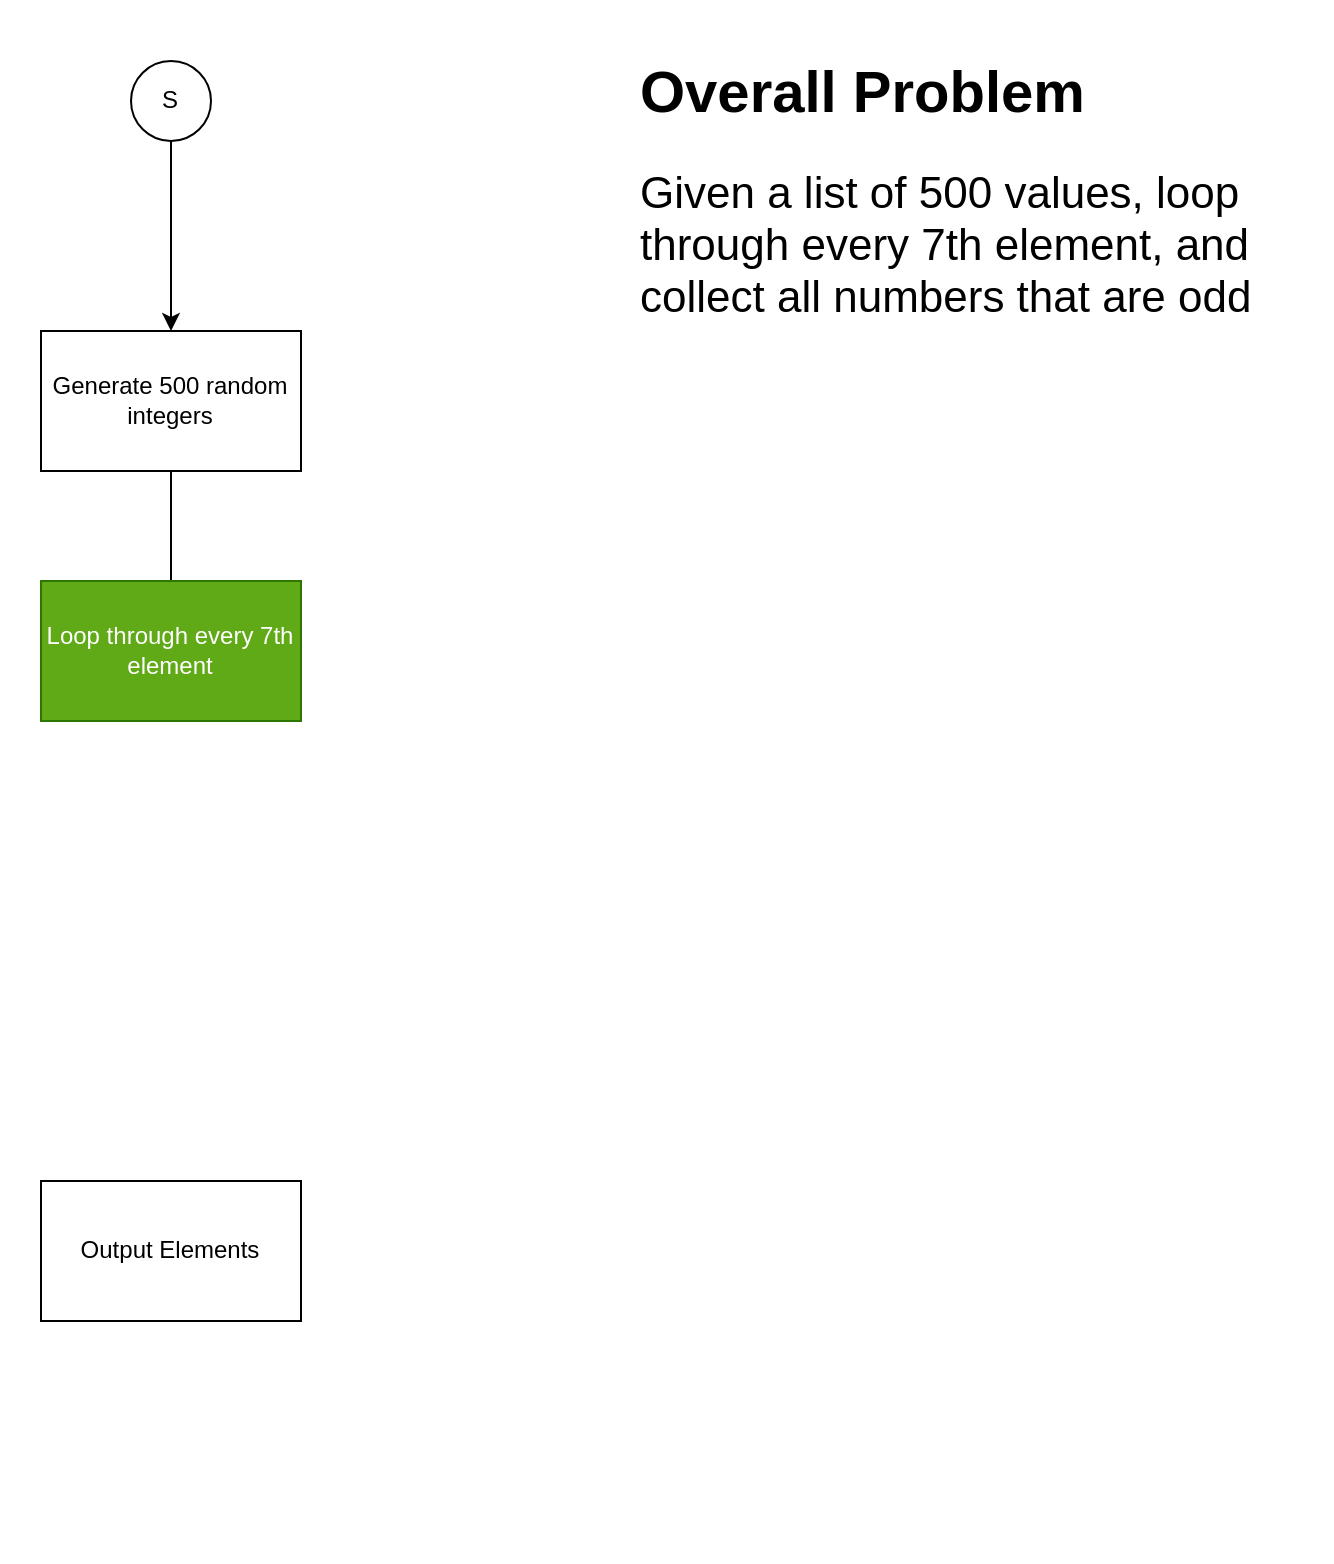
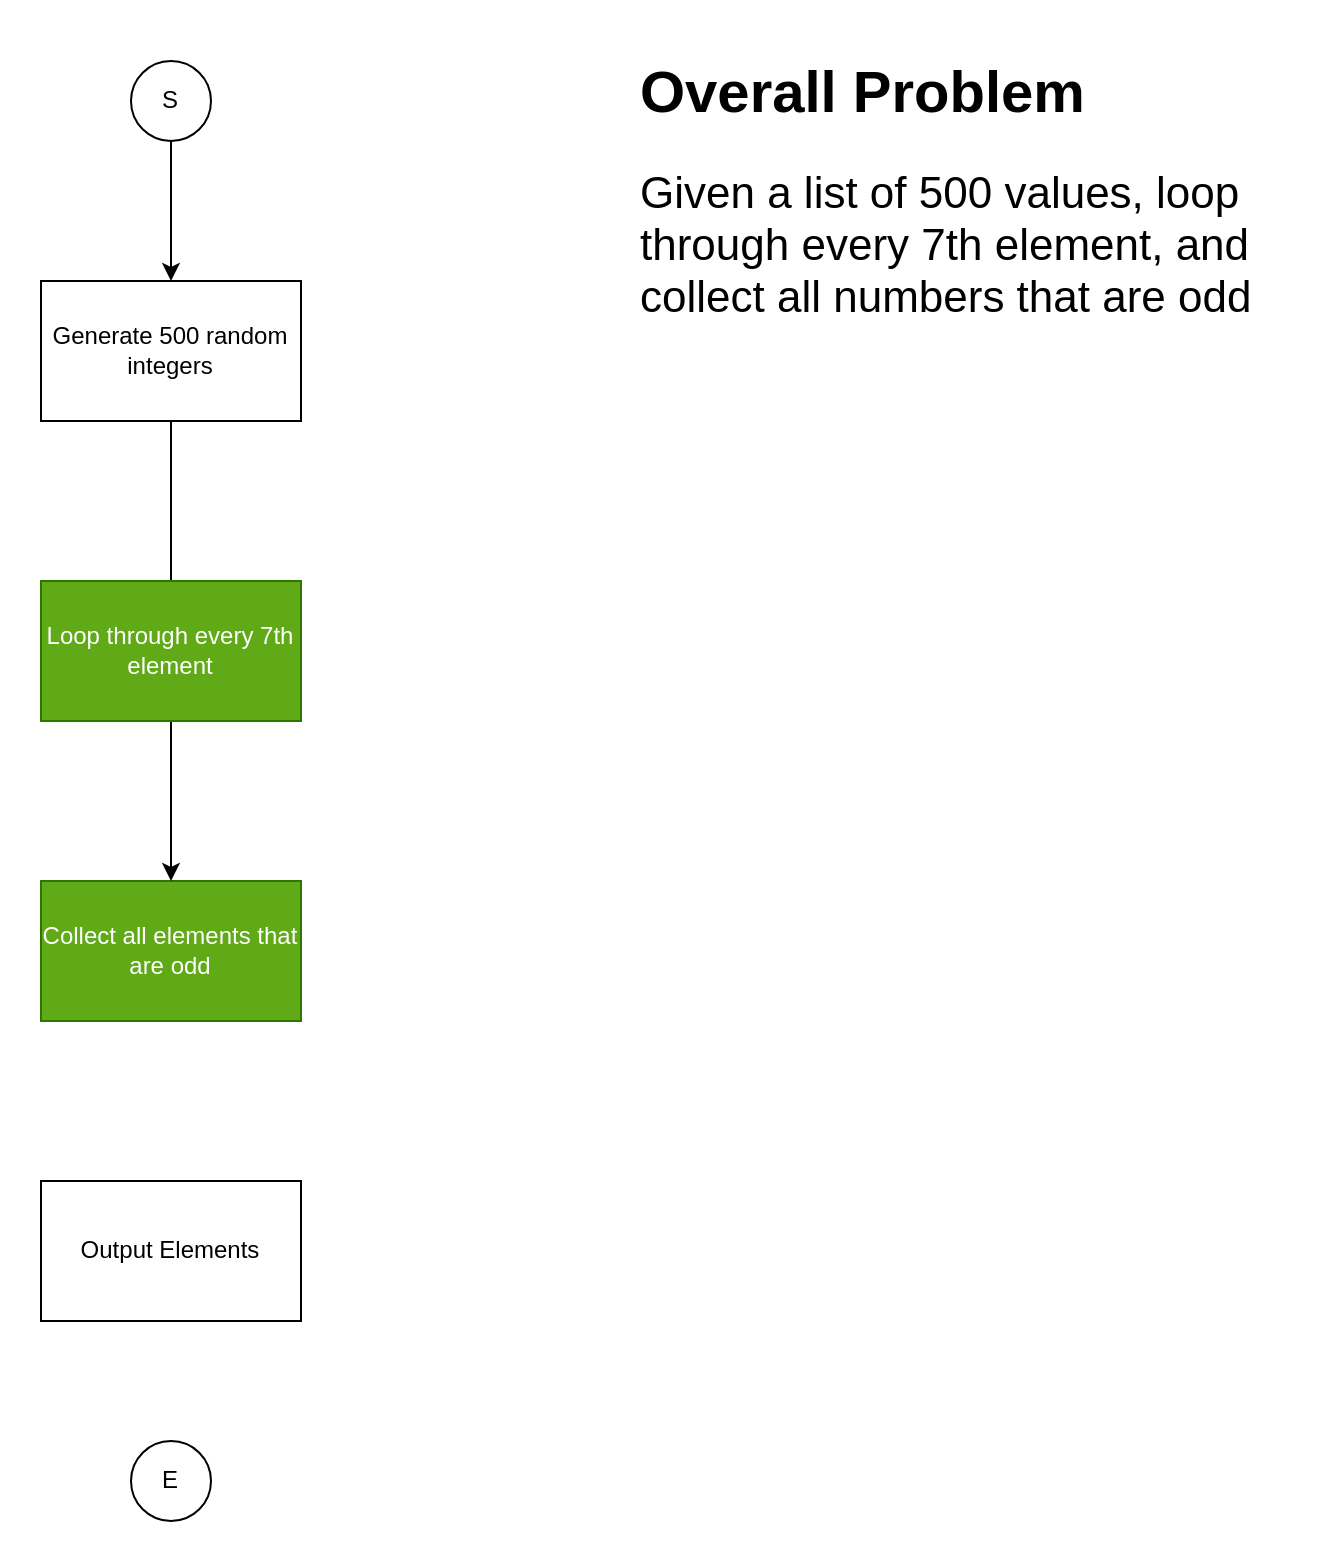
node "Generate 500 random integers": moved (171, 401) -> (171, 351)
edge "Loop through every 7th element" -> "Collect all elements that are odd": added
node "Collect all elements that are odd": added
node "E": added
